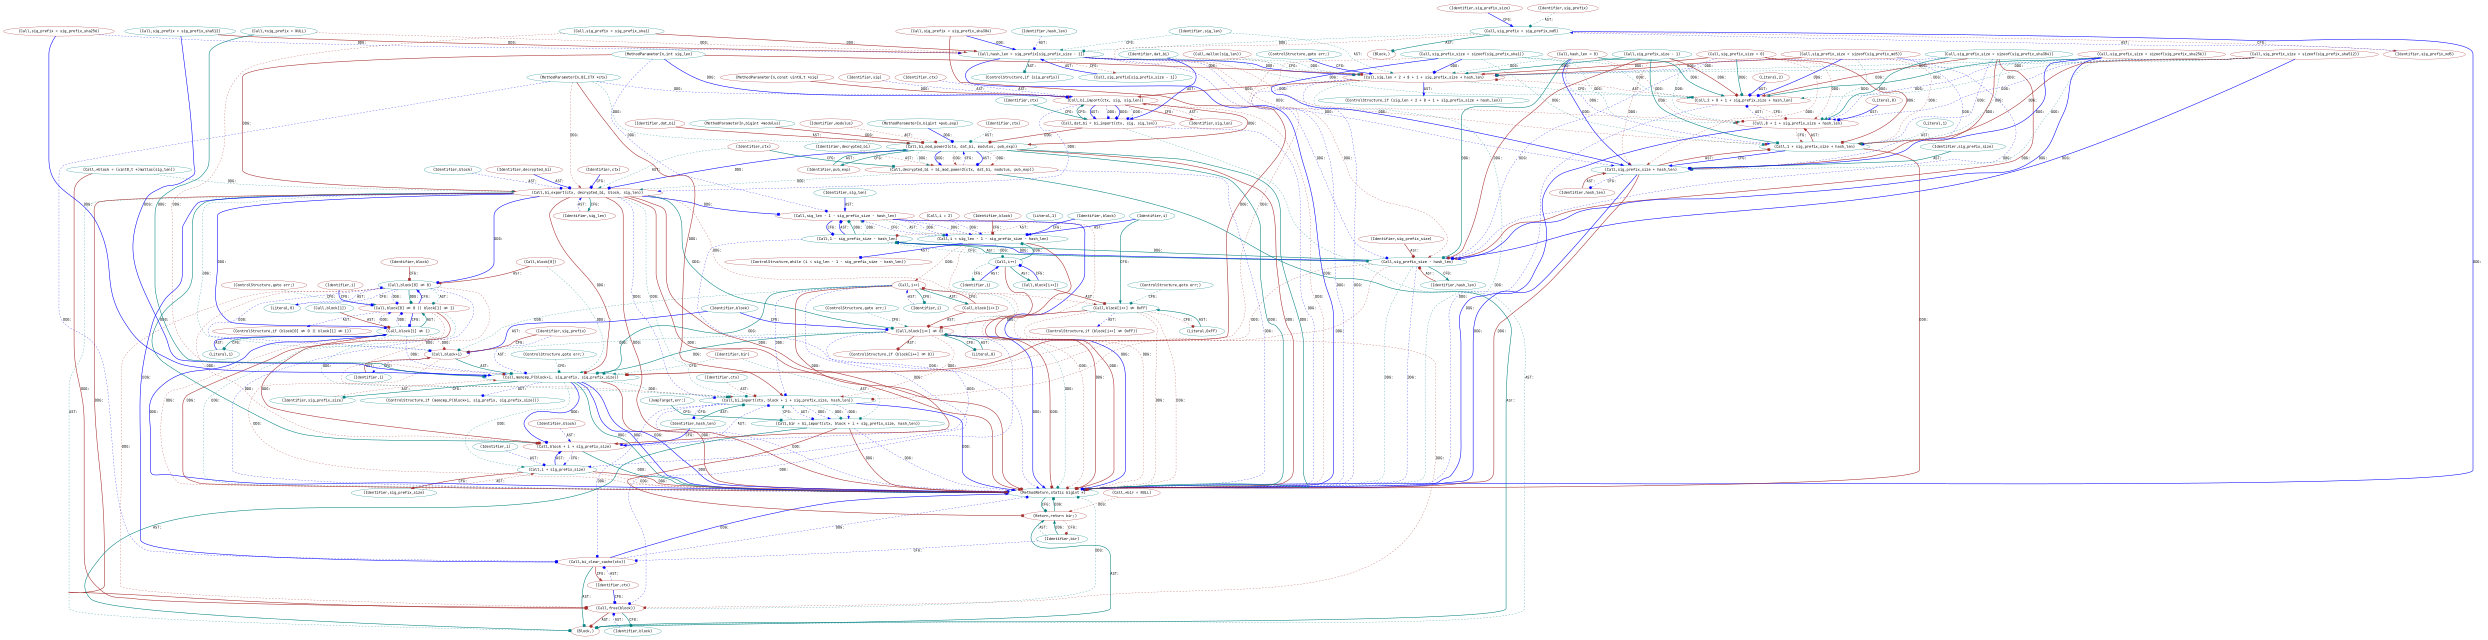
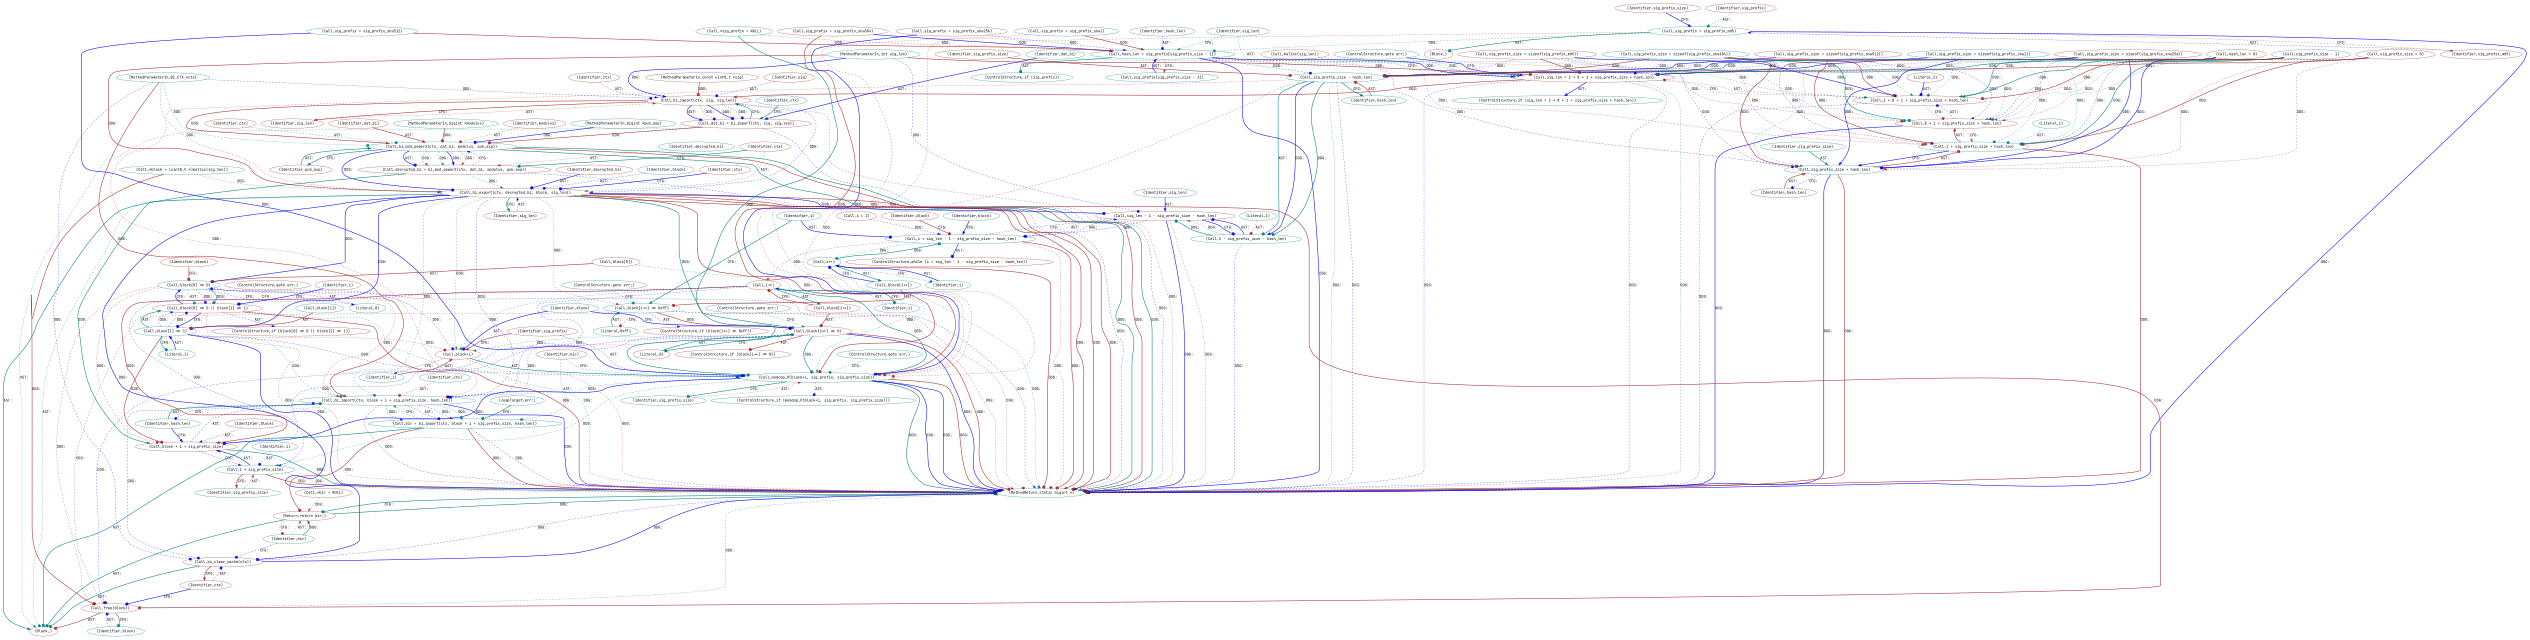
edge "(Call,sig_prefix_size = 0)" -> "(Call,2 + 8 + 1 + sig_prefix_size + hash_len)": removed, label "DDG:"
edge "(Call,sig_prefix_size = sizeof(sig_prefix_sha384))" -> "(Call,8 + 1 + sig_prefix_size + hash_len)": arrowhead normal -> box
node "(Literal,8)": removed
edge "(Call,1 - sig_prefix_size - hash_len)" -> "(Call,sig_prefix_size - hash_len)": removed, label "CFG:"
